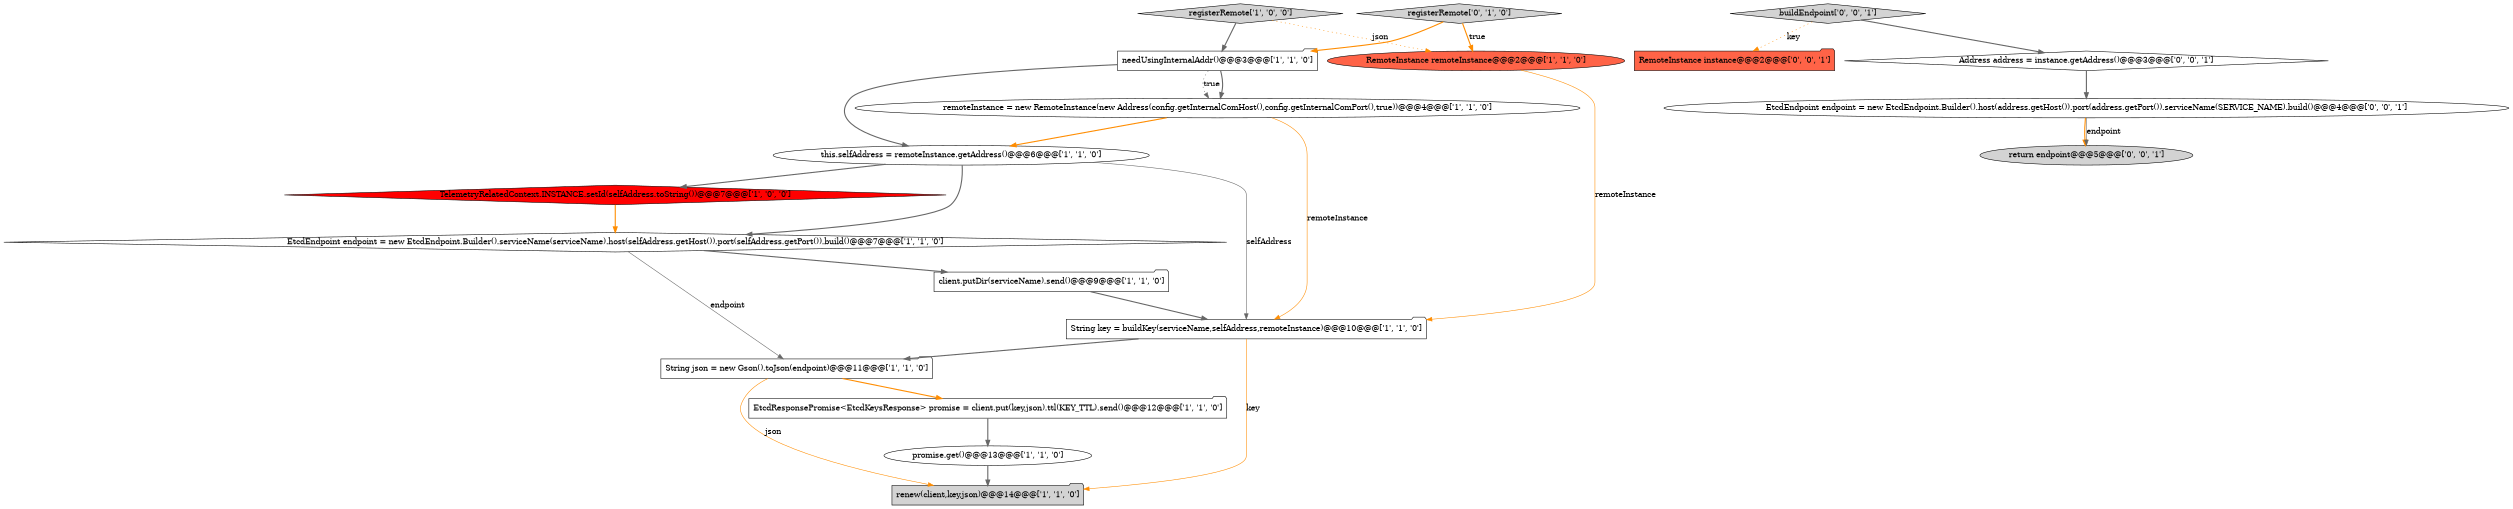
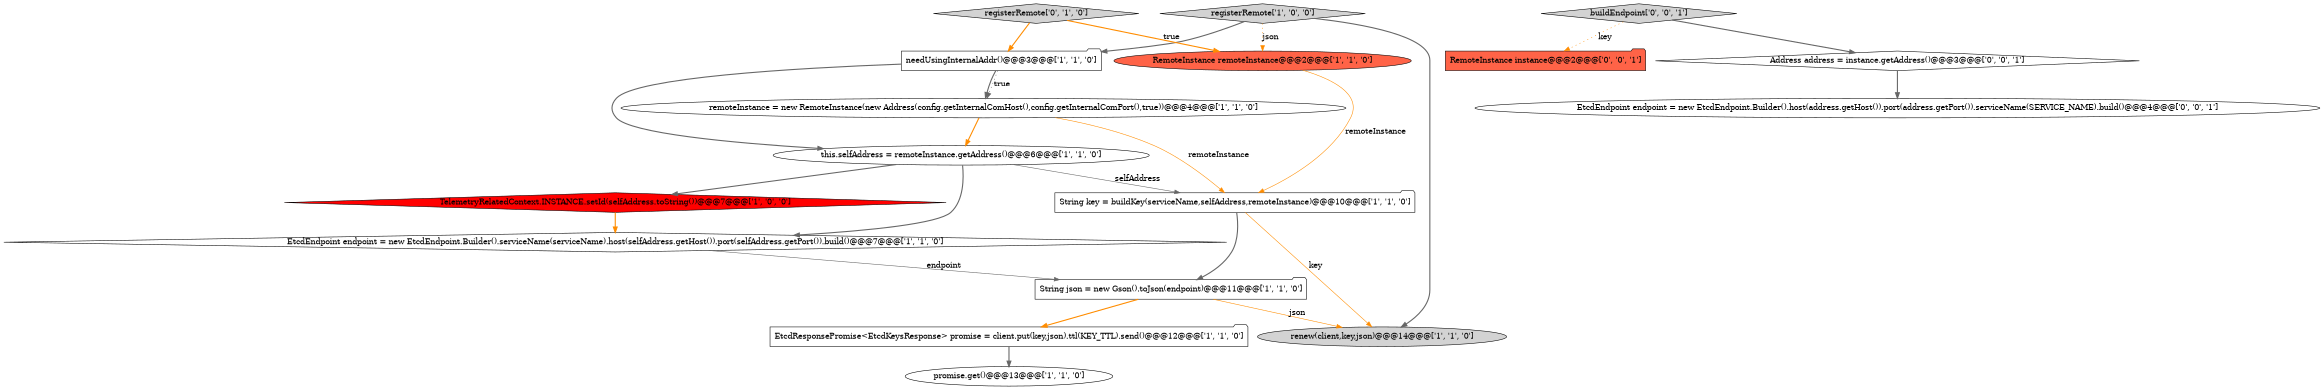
node "return endpoint@@@5@@@['0', '0', '1']": removed
node "client.putDir(serviceName).send()@@@9@@@['1', '1', '0']": removed
edge "promise.get()@@@13@@@['1', '1', '0']" -> "renew(client,key,json)@@@14@@@['1', '1', '0']": now "registerRemote['1', '0', '0']" -> "renew(client,key,json)@@@14@@@['1', '1', '0']"
node "renew(client,key,json)@@@14@@@['1', '1', '0']": shape folder -> ellipse
